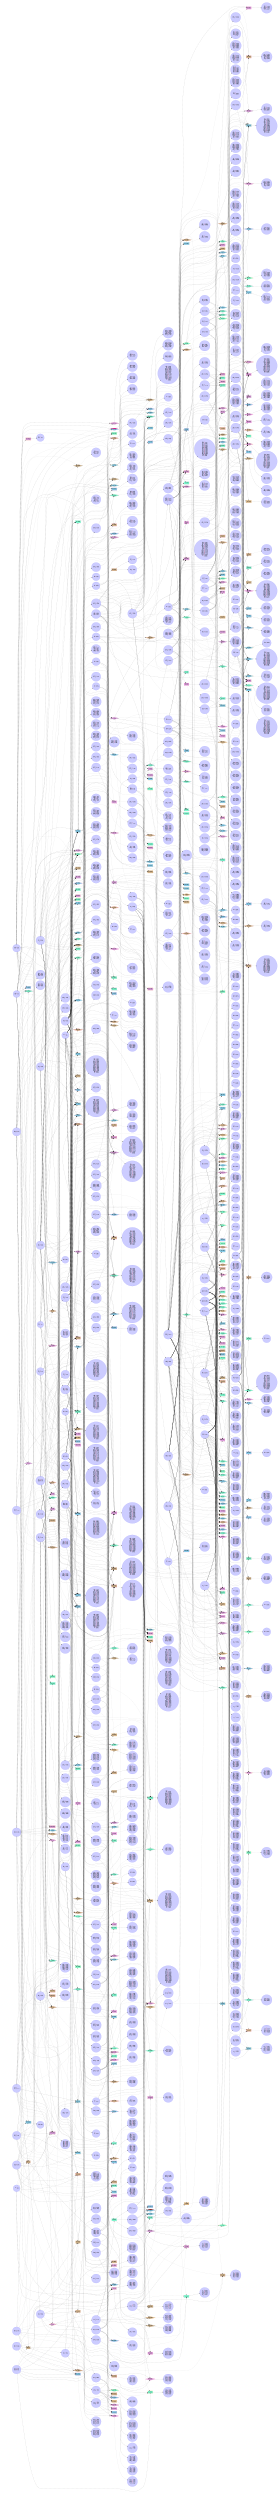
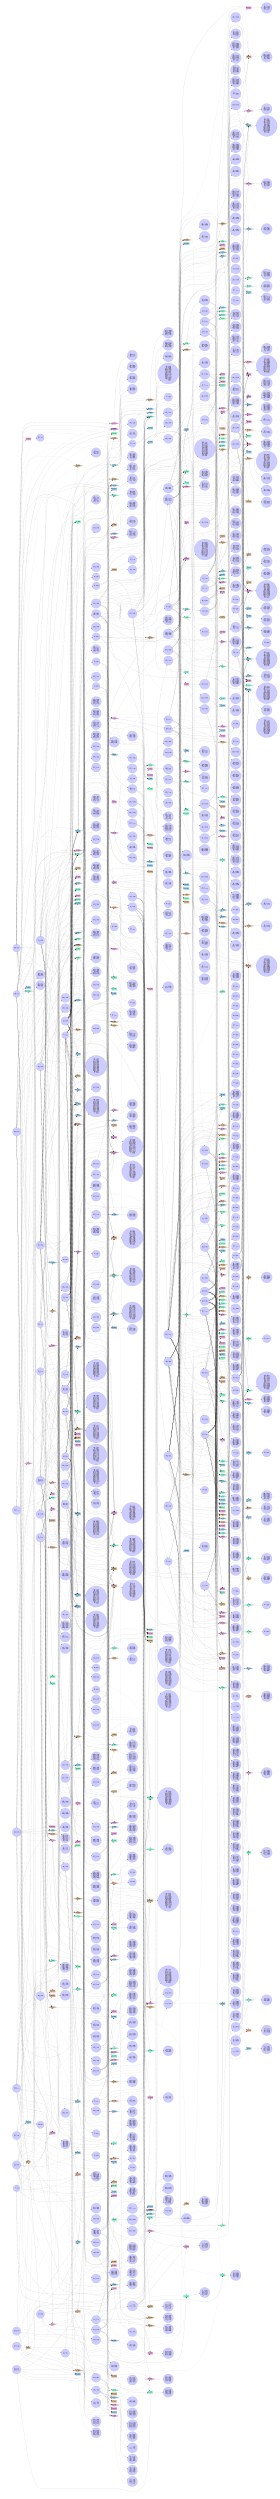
node "R18 (e291)": fillcolor plum -> aquamarine
node "R16 (e16)": fillcolor tan -> skyblue
node "R5 (e267)": fillcolor tan -> aquamarine
